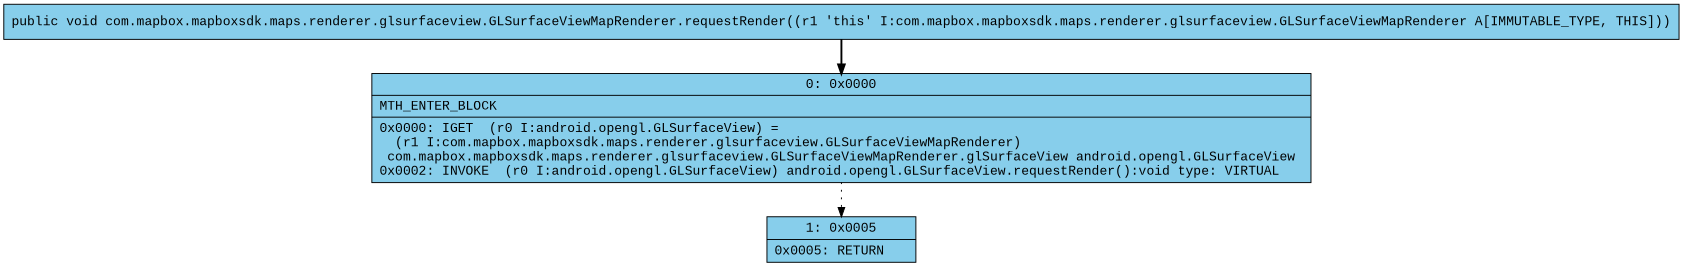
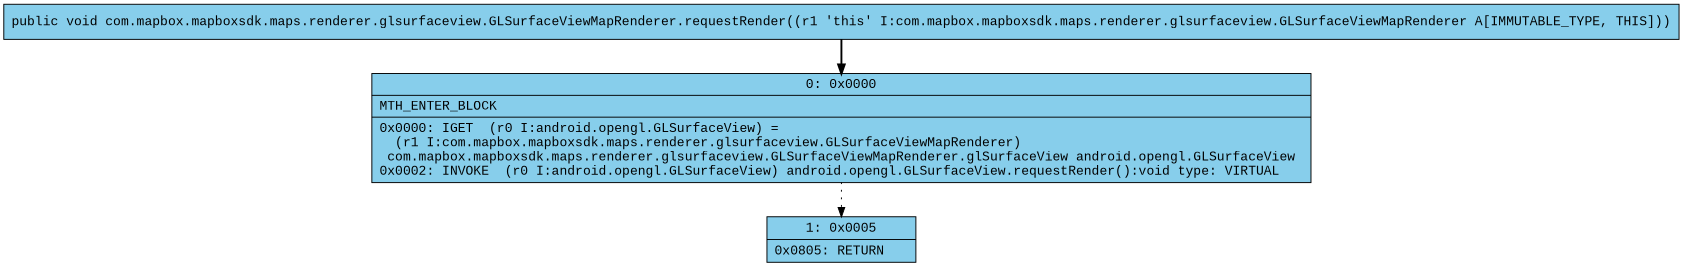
node "1: 0x0005": text "0x0005: RETURN" -> "0x0805: RETURN"
